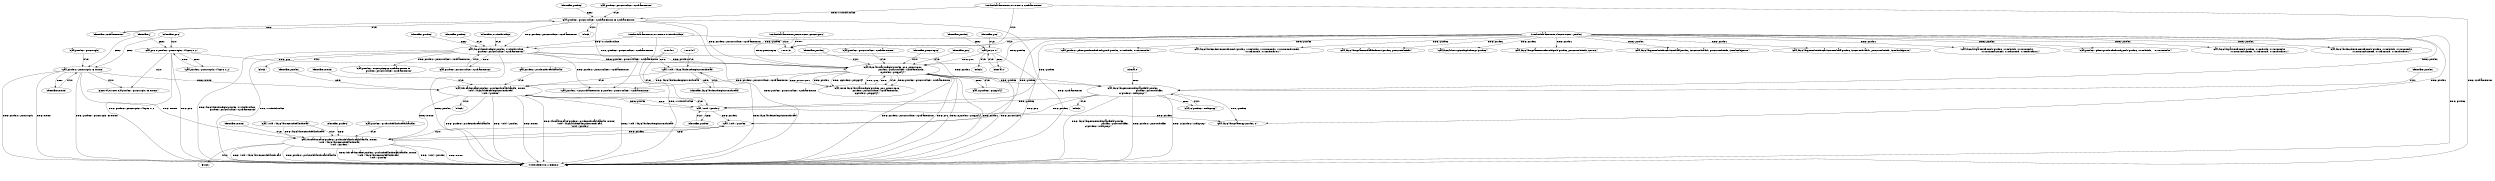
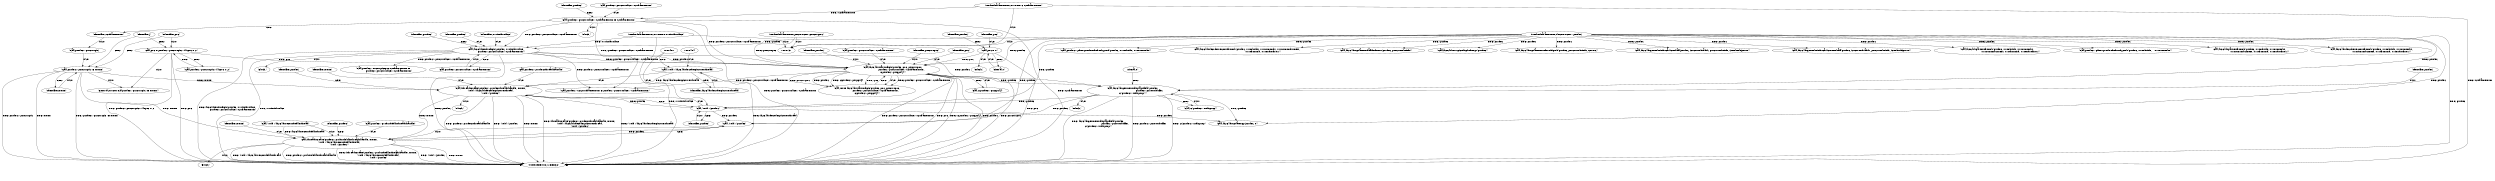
edge "(MethodParameterIn,UWORD16 u2_frame_num)" -> "(Call,ps_dec->ps_cur_slice->u2_frame_num = u2_frame_num)": label "DDG: u1_is_idr_slice" -> "DDG: u2_frame_num"
edge "(Identifier,u2_frame_num)" -> "(Call,ps_dec->ps_cur_slice->u2_frame_num = u2_frame_num)": now "(Identifier,u2_frame_num)" -> "(Call,ps_dec->ps_cur_pic)"
edge "(MethodParameterIn,pocstruct_t *ps_cur_poc)" -> "1000131": label "NULL: " -> "AST: "
